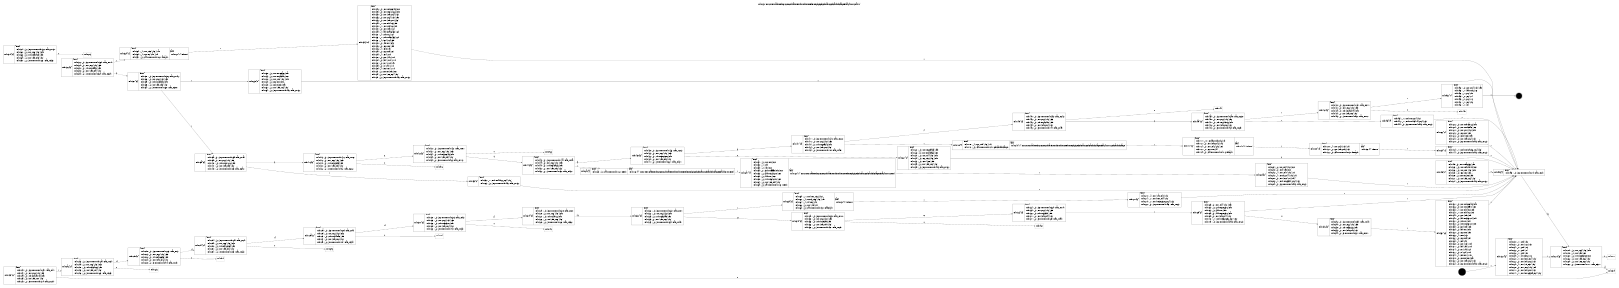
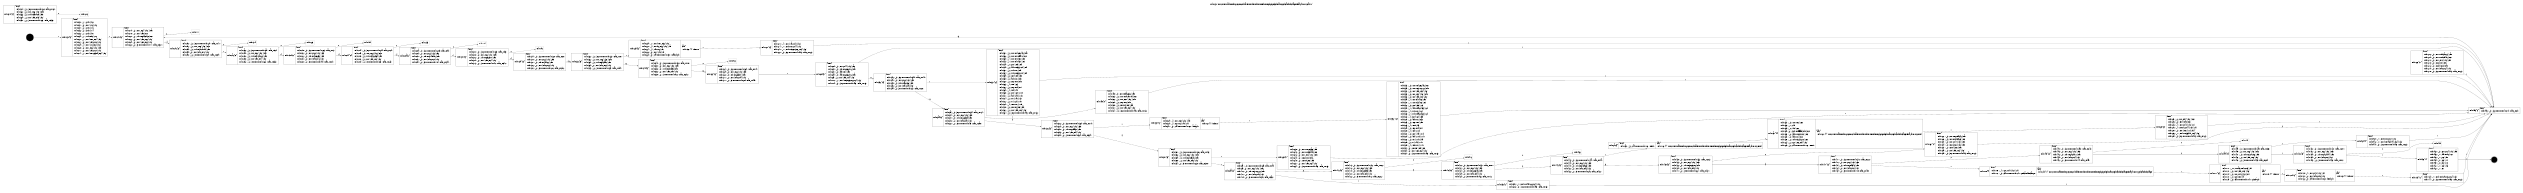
node "0x4013af [25]": added
edge "0x40127b [23]" -> "0x401519": now "0x40127b [23]" -> "0x401292 [22]"
